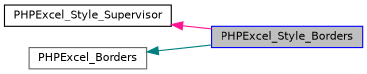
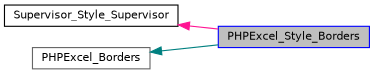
node "PHPExcel_Style_Supervisor": label "PHPExcel_Style_Supervisor" -> "Supervisor_Style_Supervisor"
